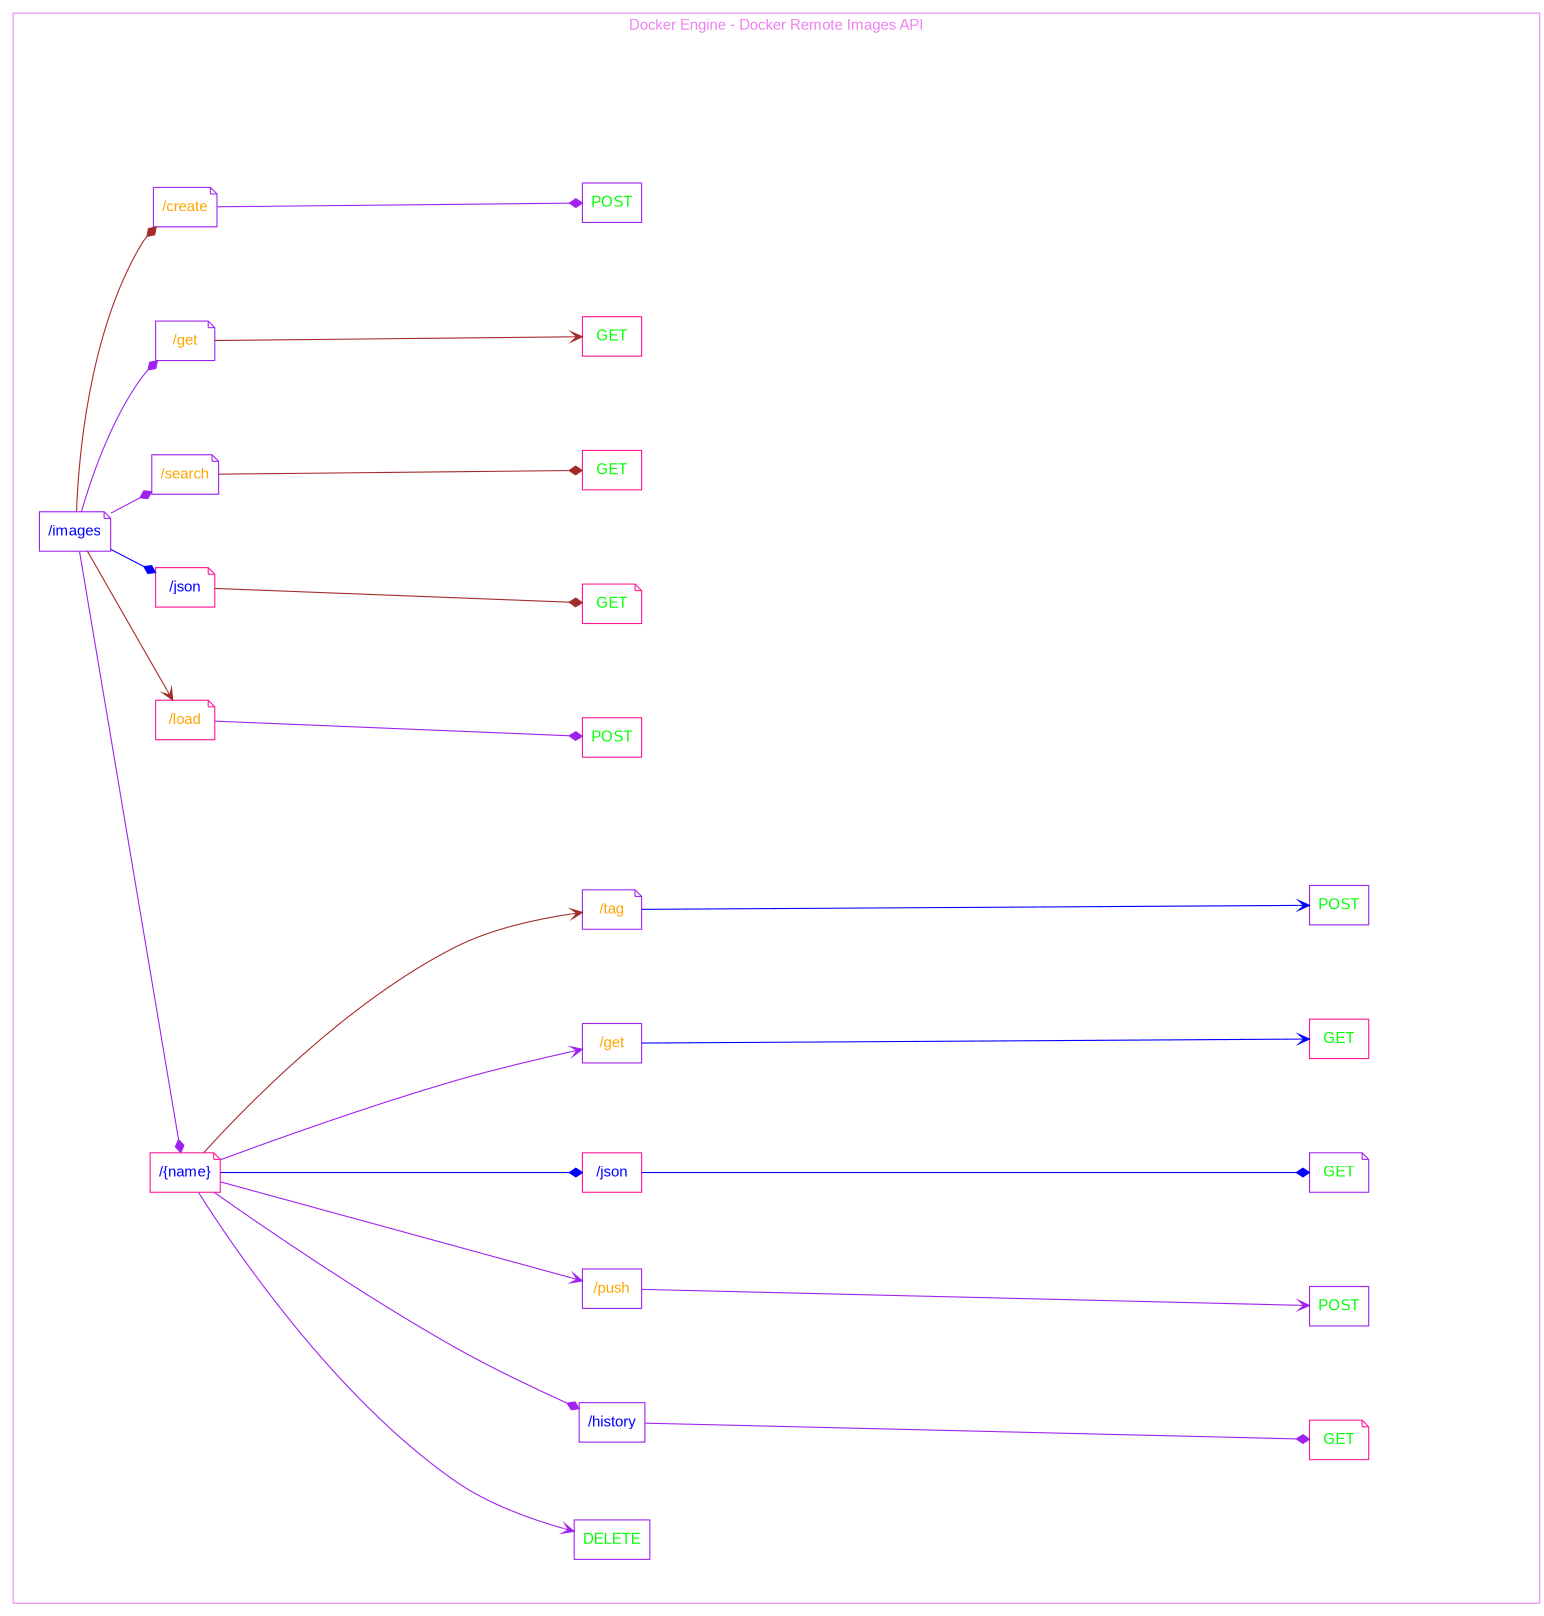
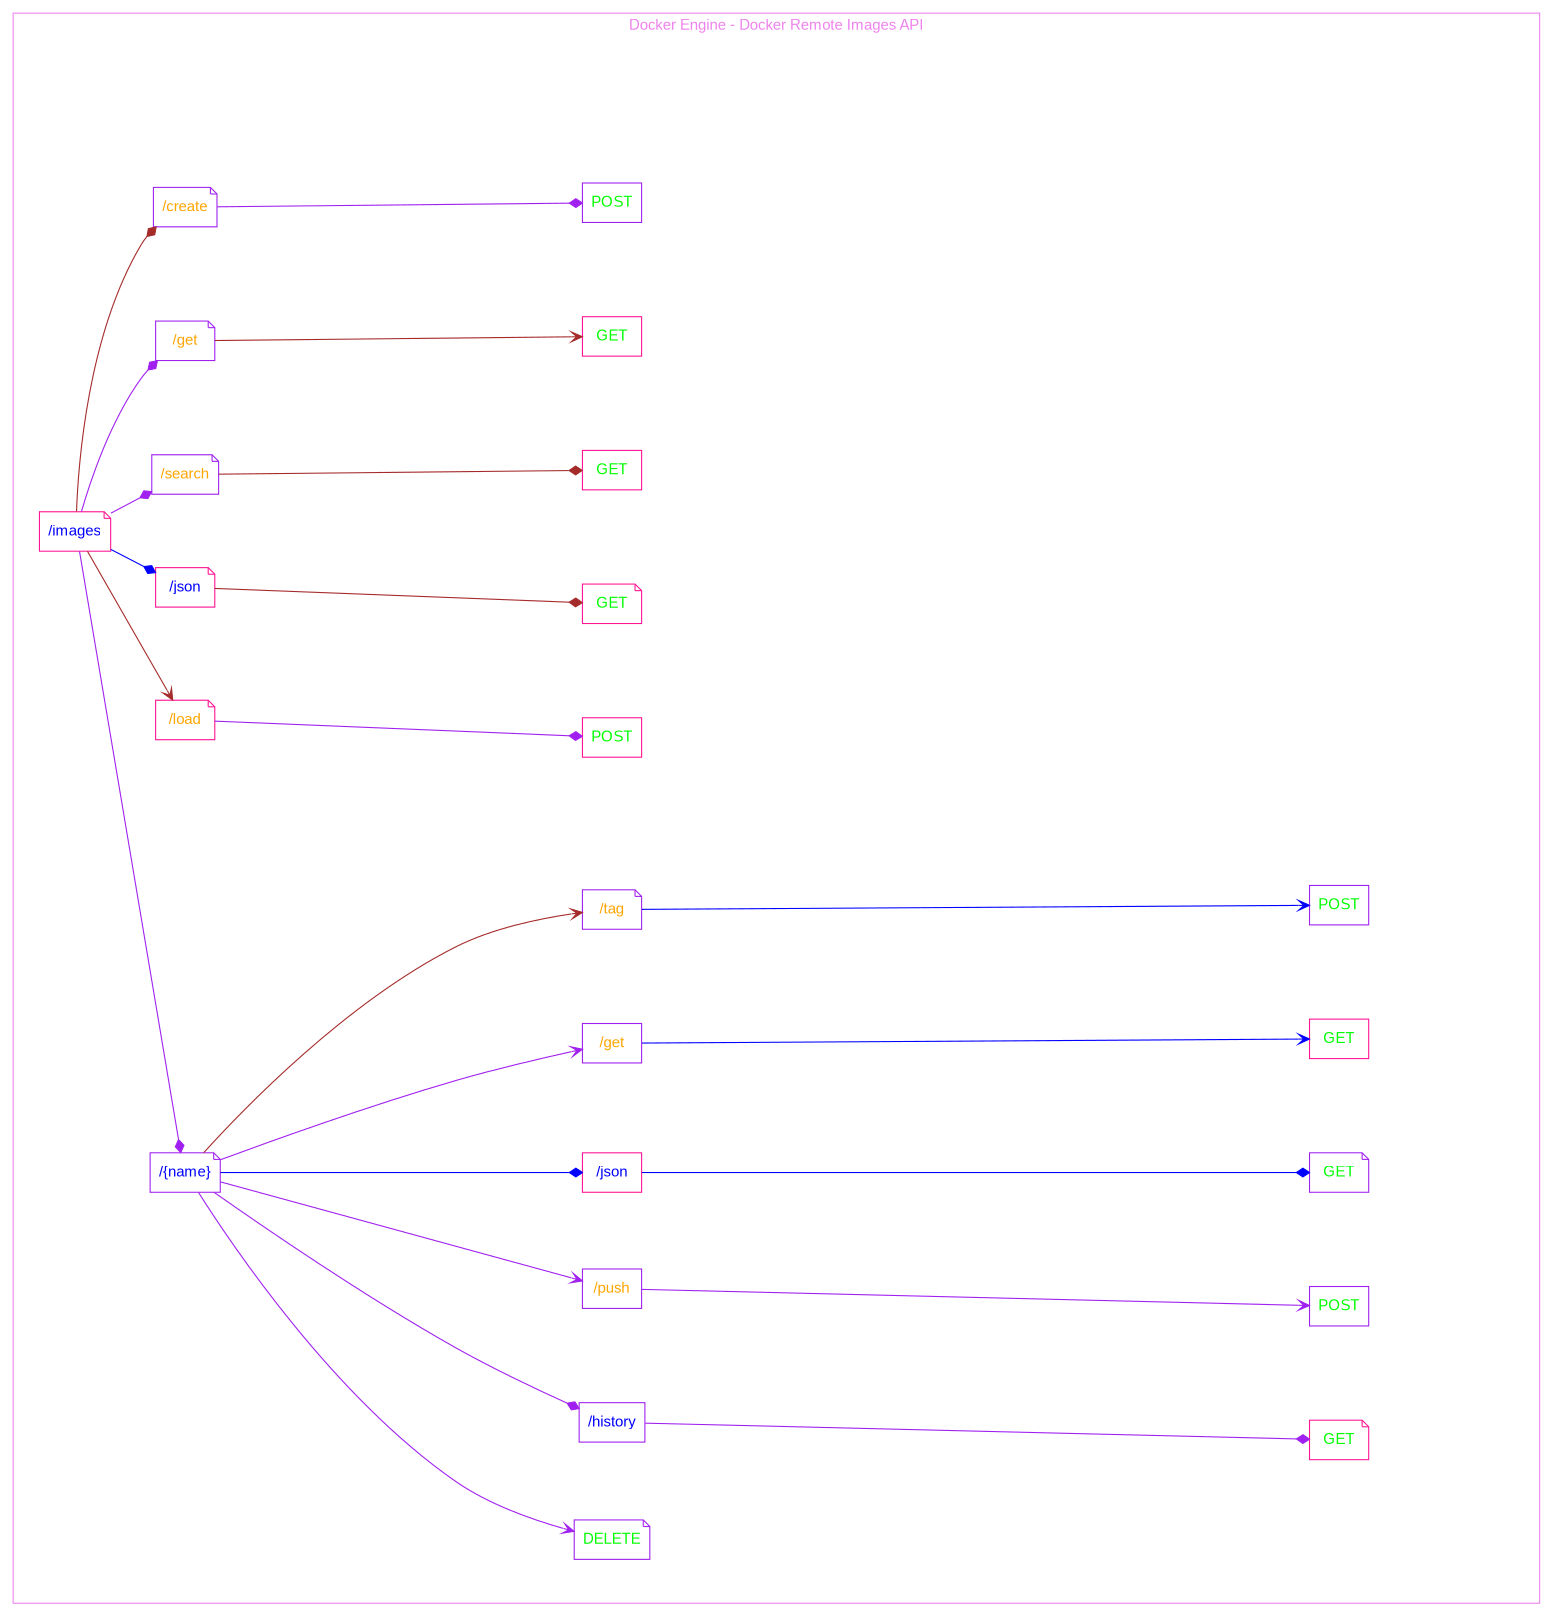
node "/images": color purple -> deeppink
node "/{name}": color deeppink -> purple
node "DELETE": shape box -> note
